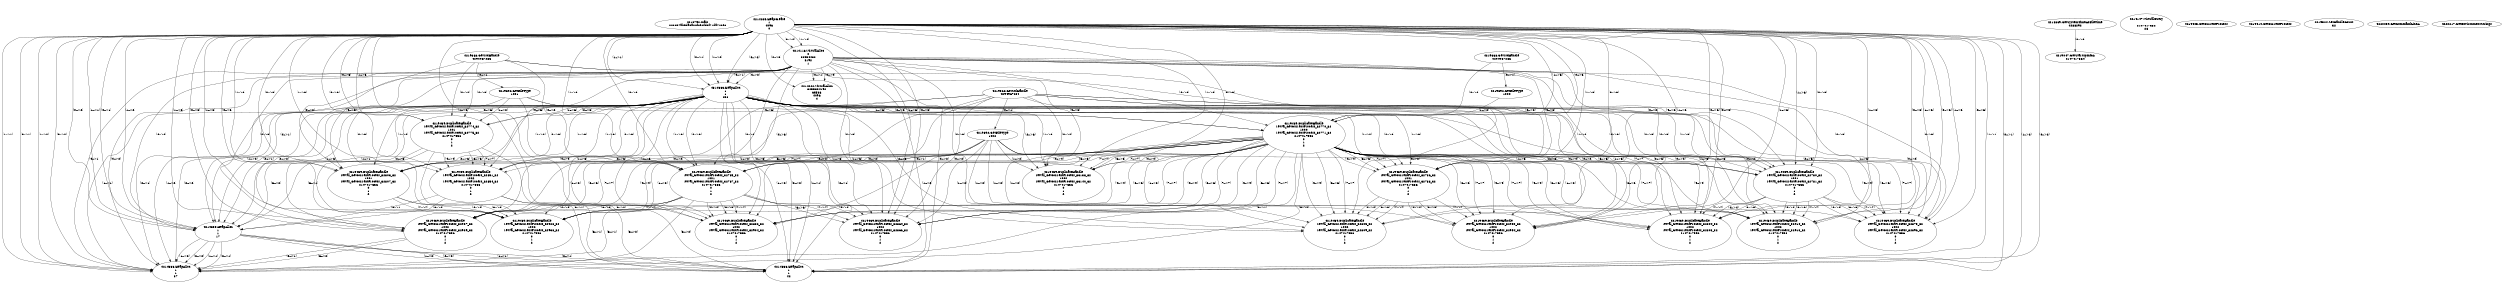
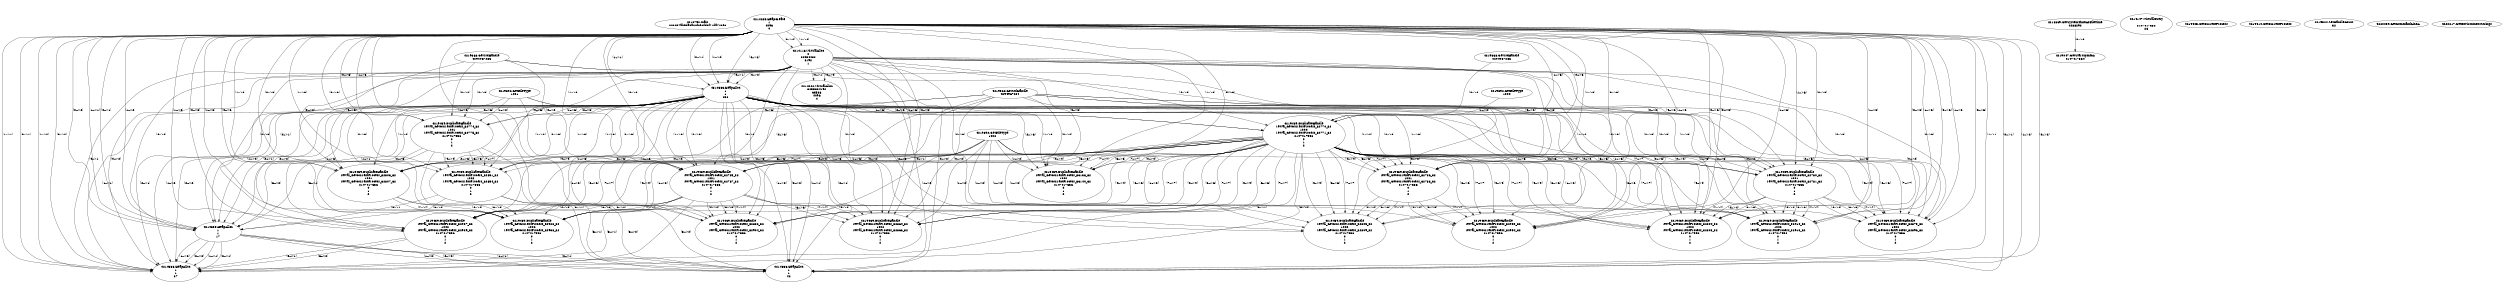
edge "4214265.HeapCreate 1 4096 0" -> "4214222.VirtualAlloc 3255304192 65536 4096 4": removed, label "(2-->3)"
edge "4219368.GetStdHandle 4294967286" -> "4219392.GetFileType 1000": removed, label "(0-->1)"
edge "4219368.GetStdHandle 4294967285" -> "4219392.GetFileType 1001": removed, label "(0-->1)"
edge "4219368.GetStdHandle 4294967284" -> "4219392.GetFileType 1002": removed, label "(0-->1)"
